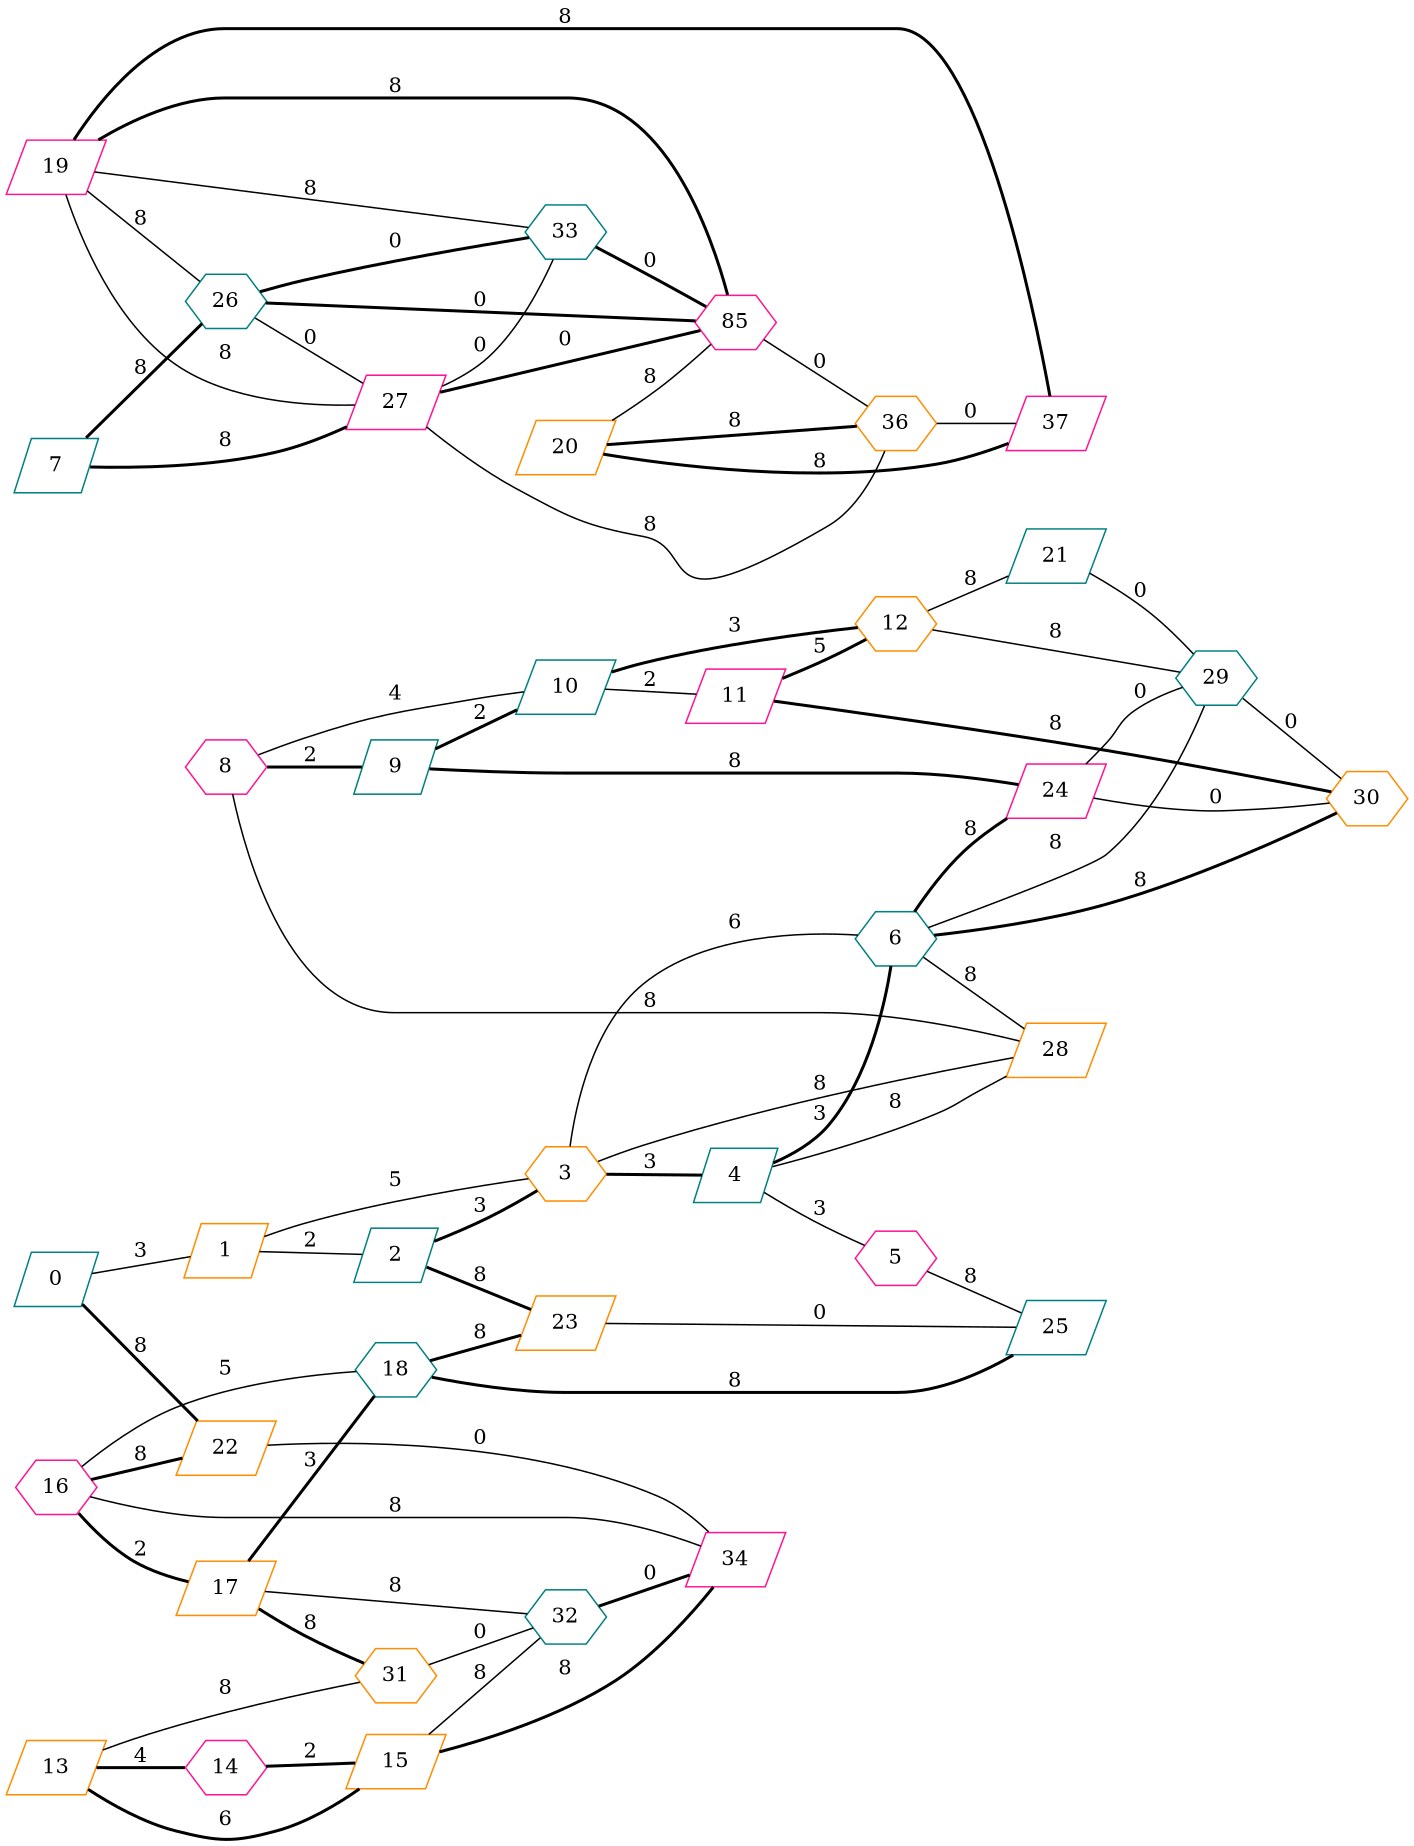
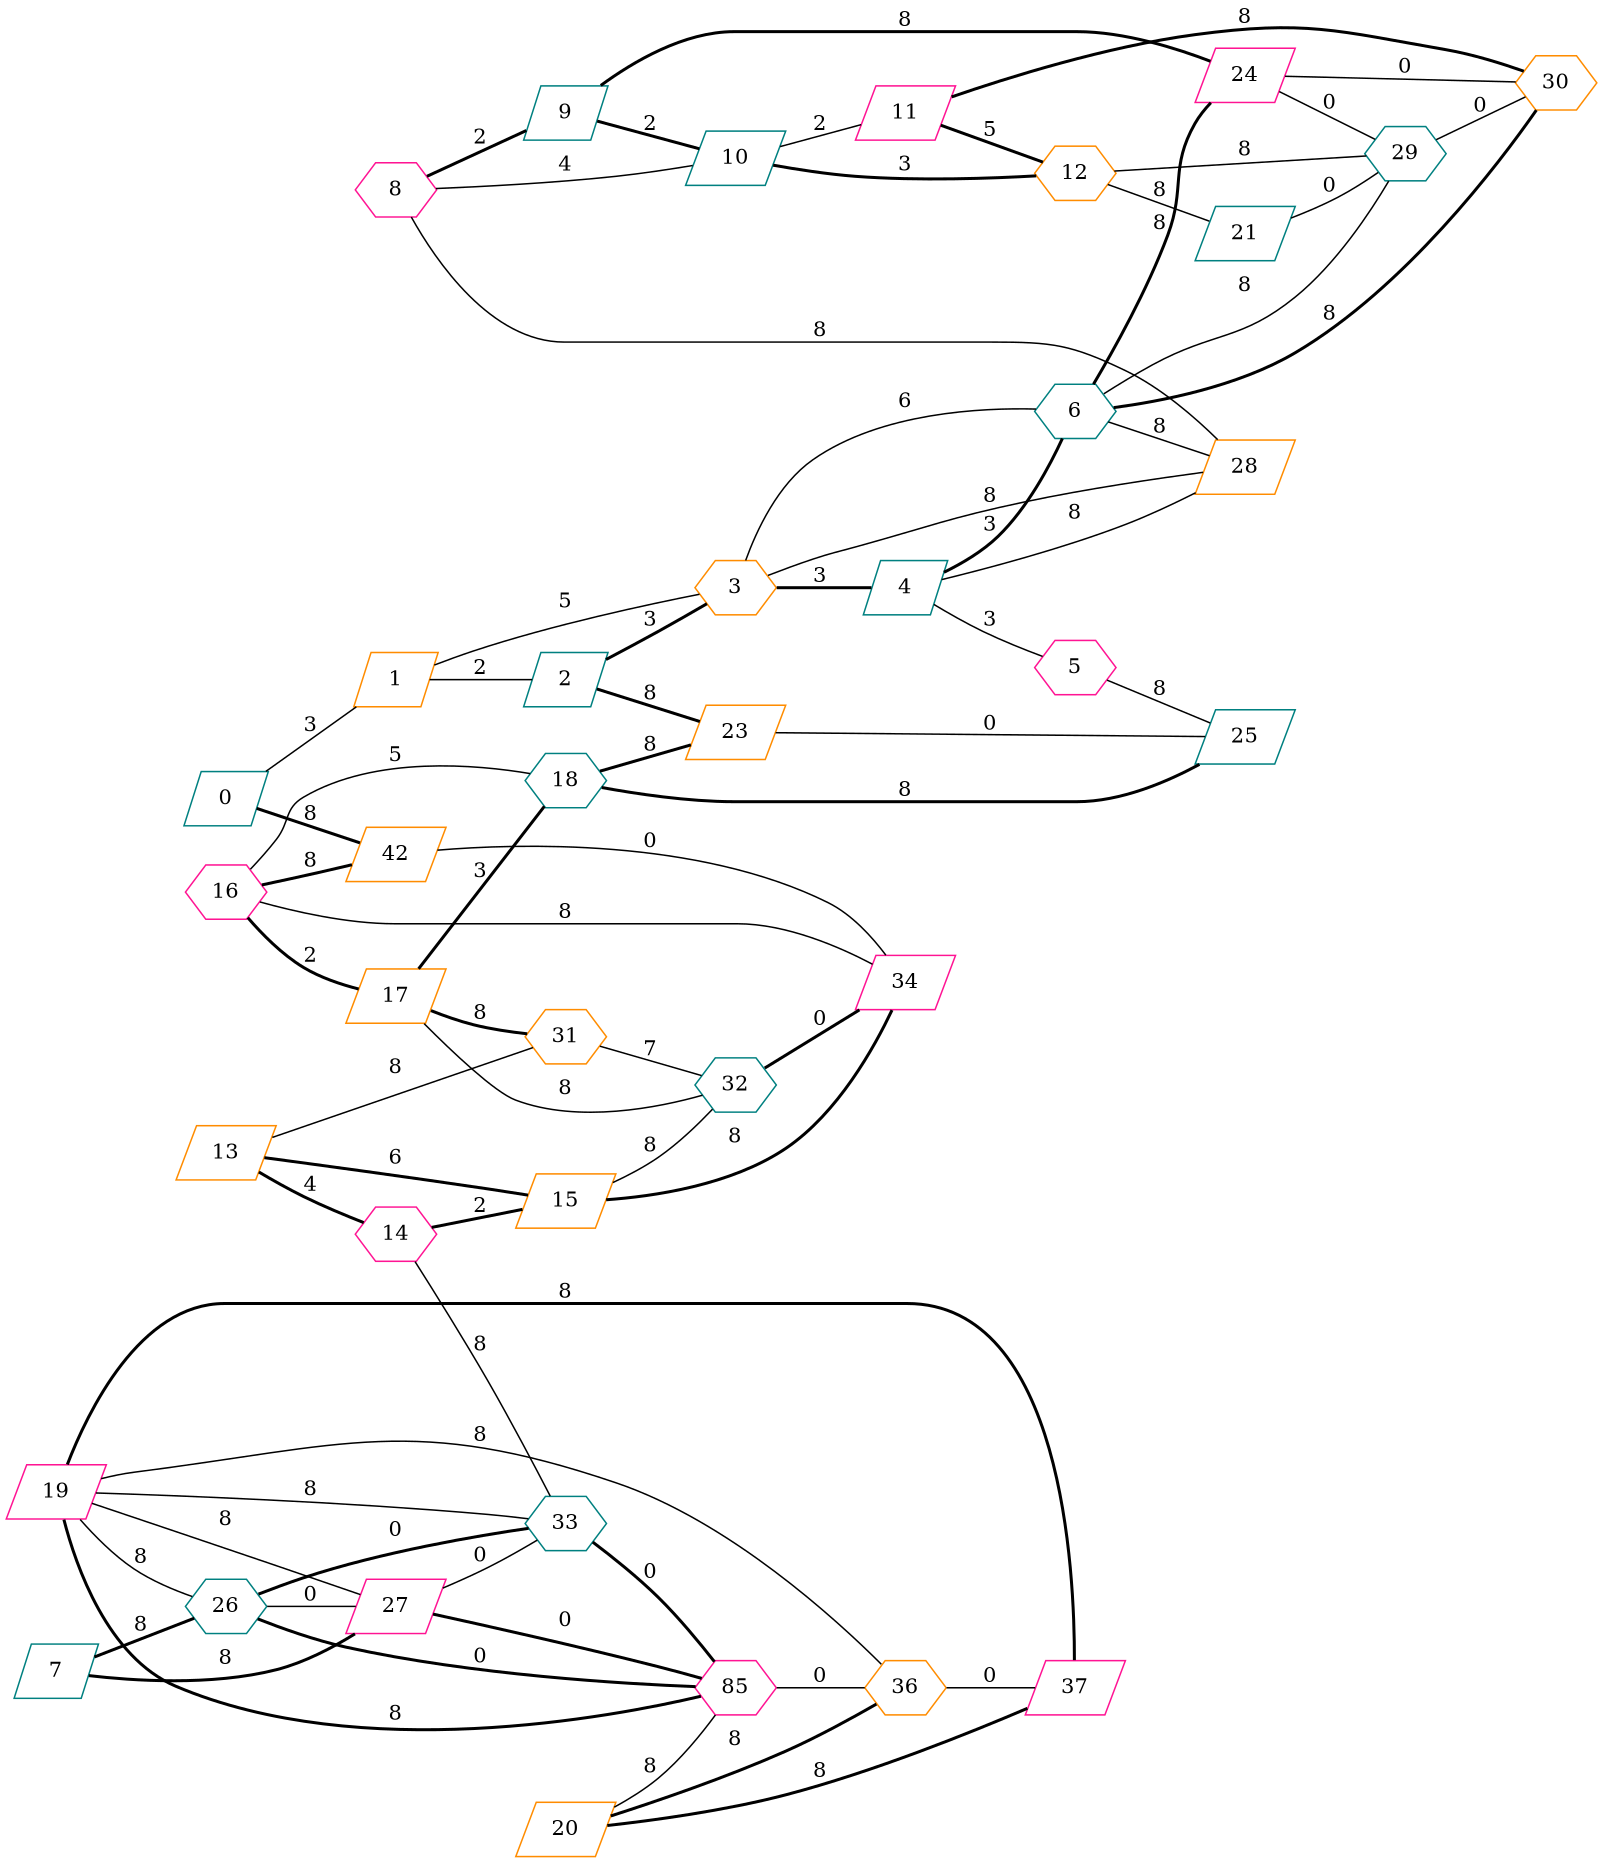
edge "27" -- "36": now "19" -- "36"
edge "14" -- "33": added, label "8"
node "22": label "22" -> "42"
edge "32" -- "31": label "0" -> "7"
